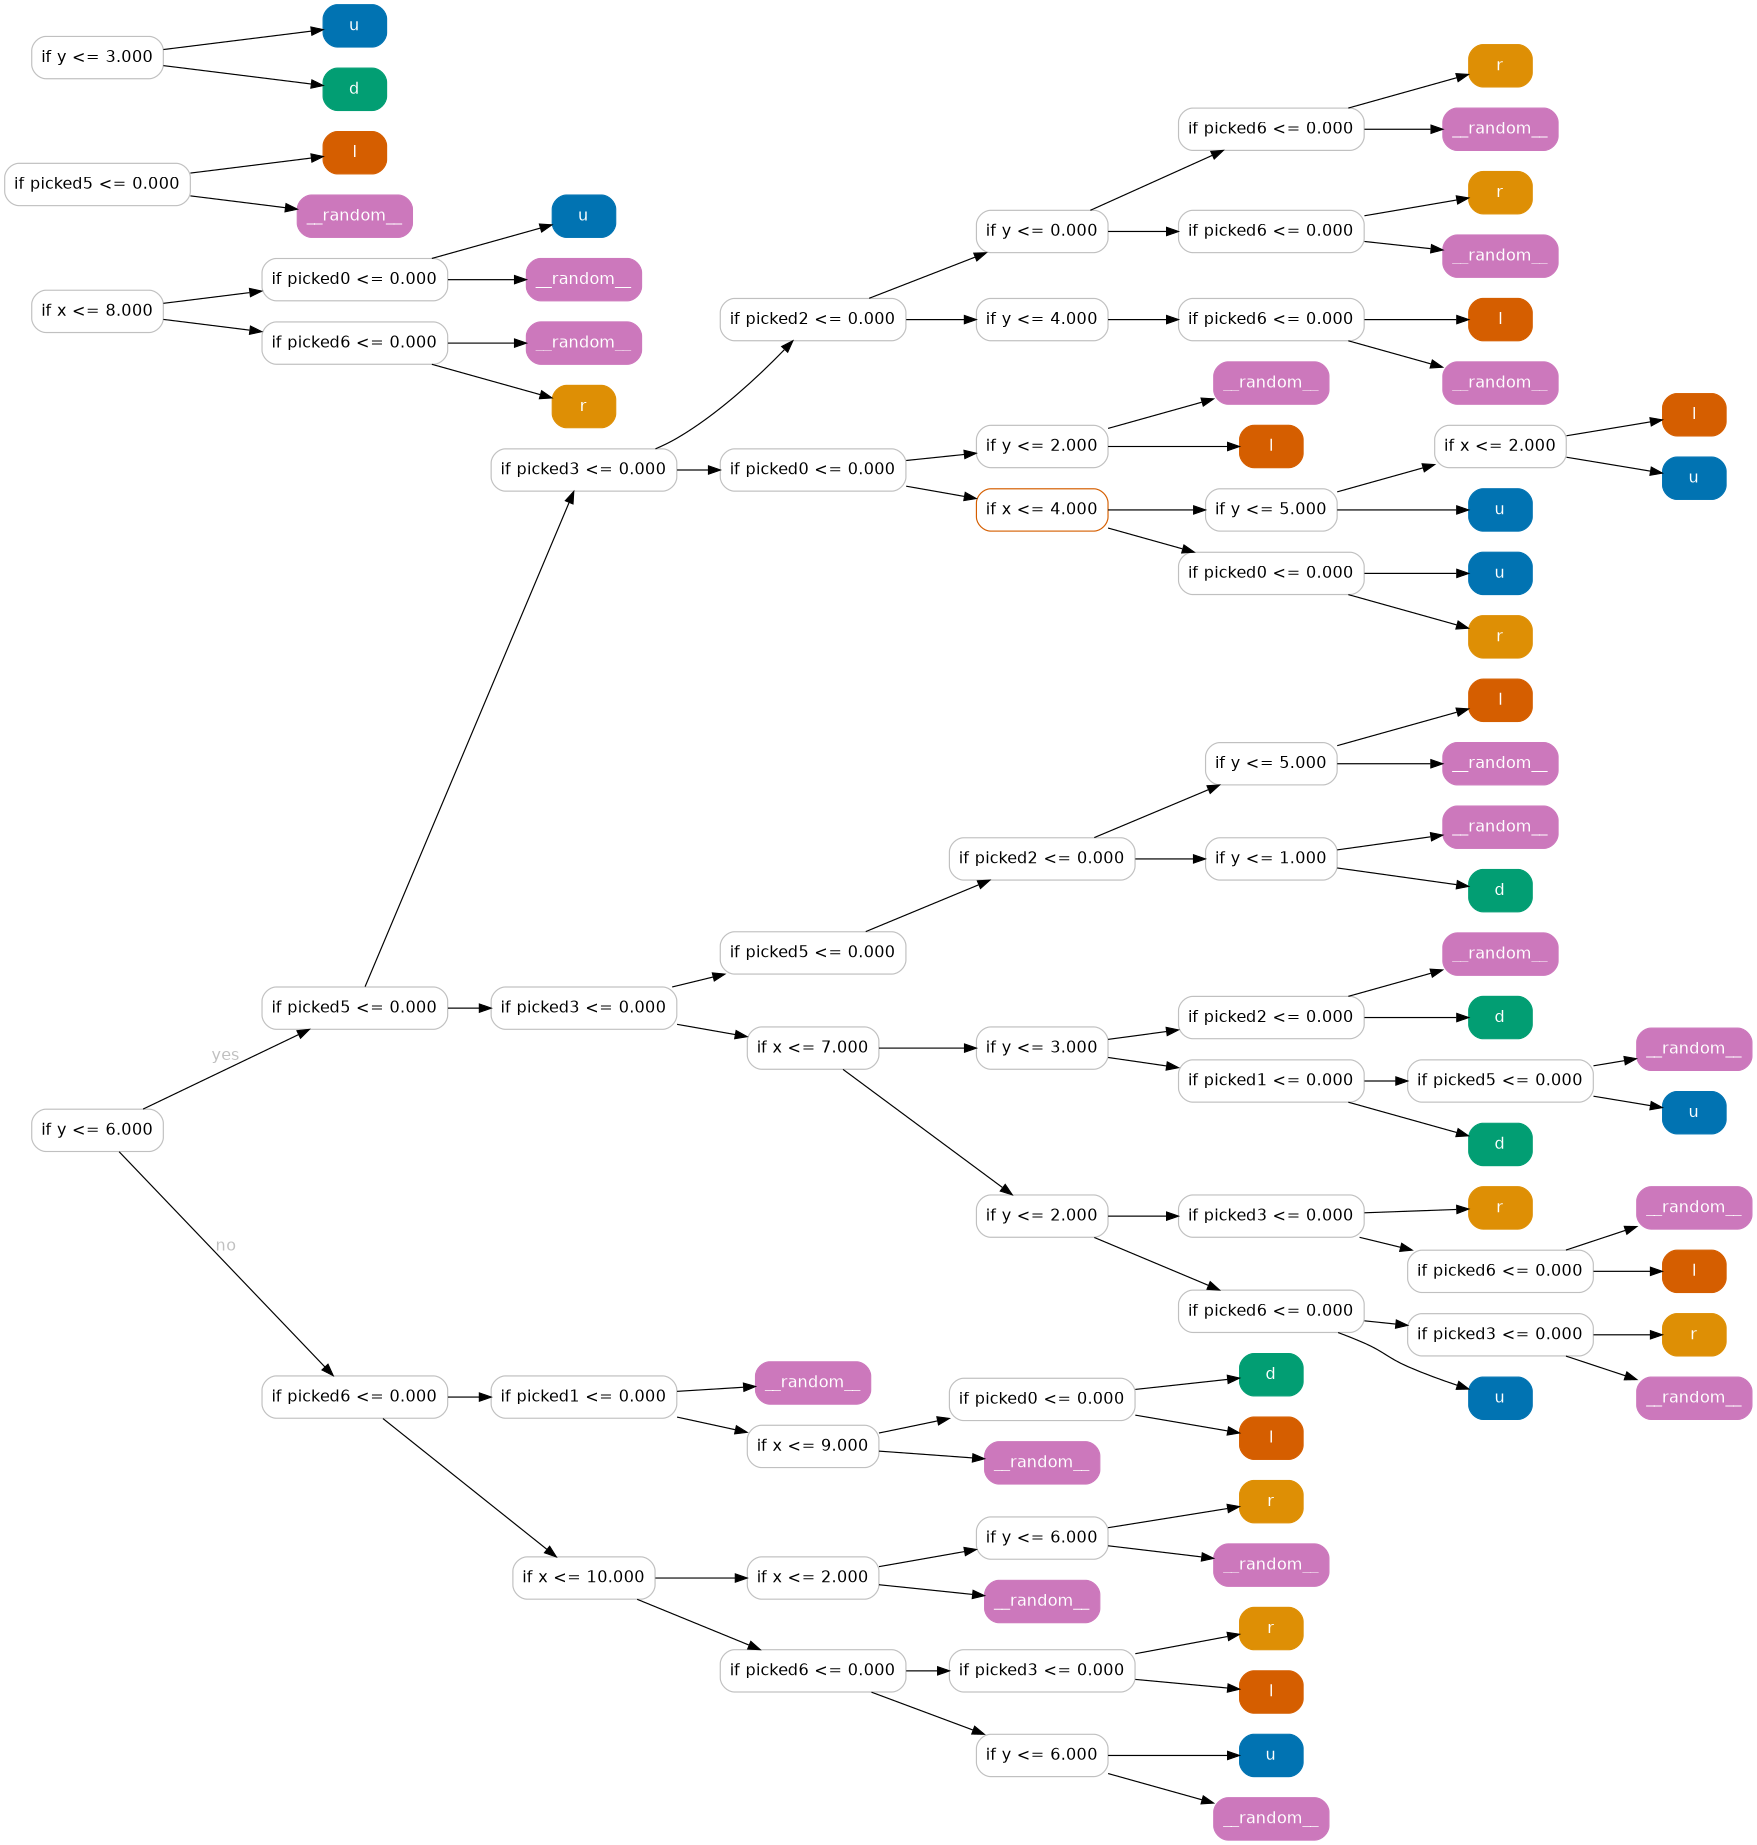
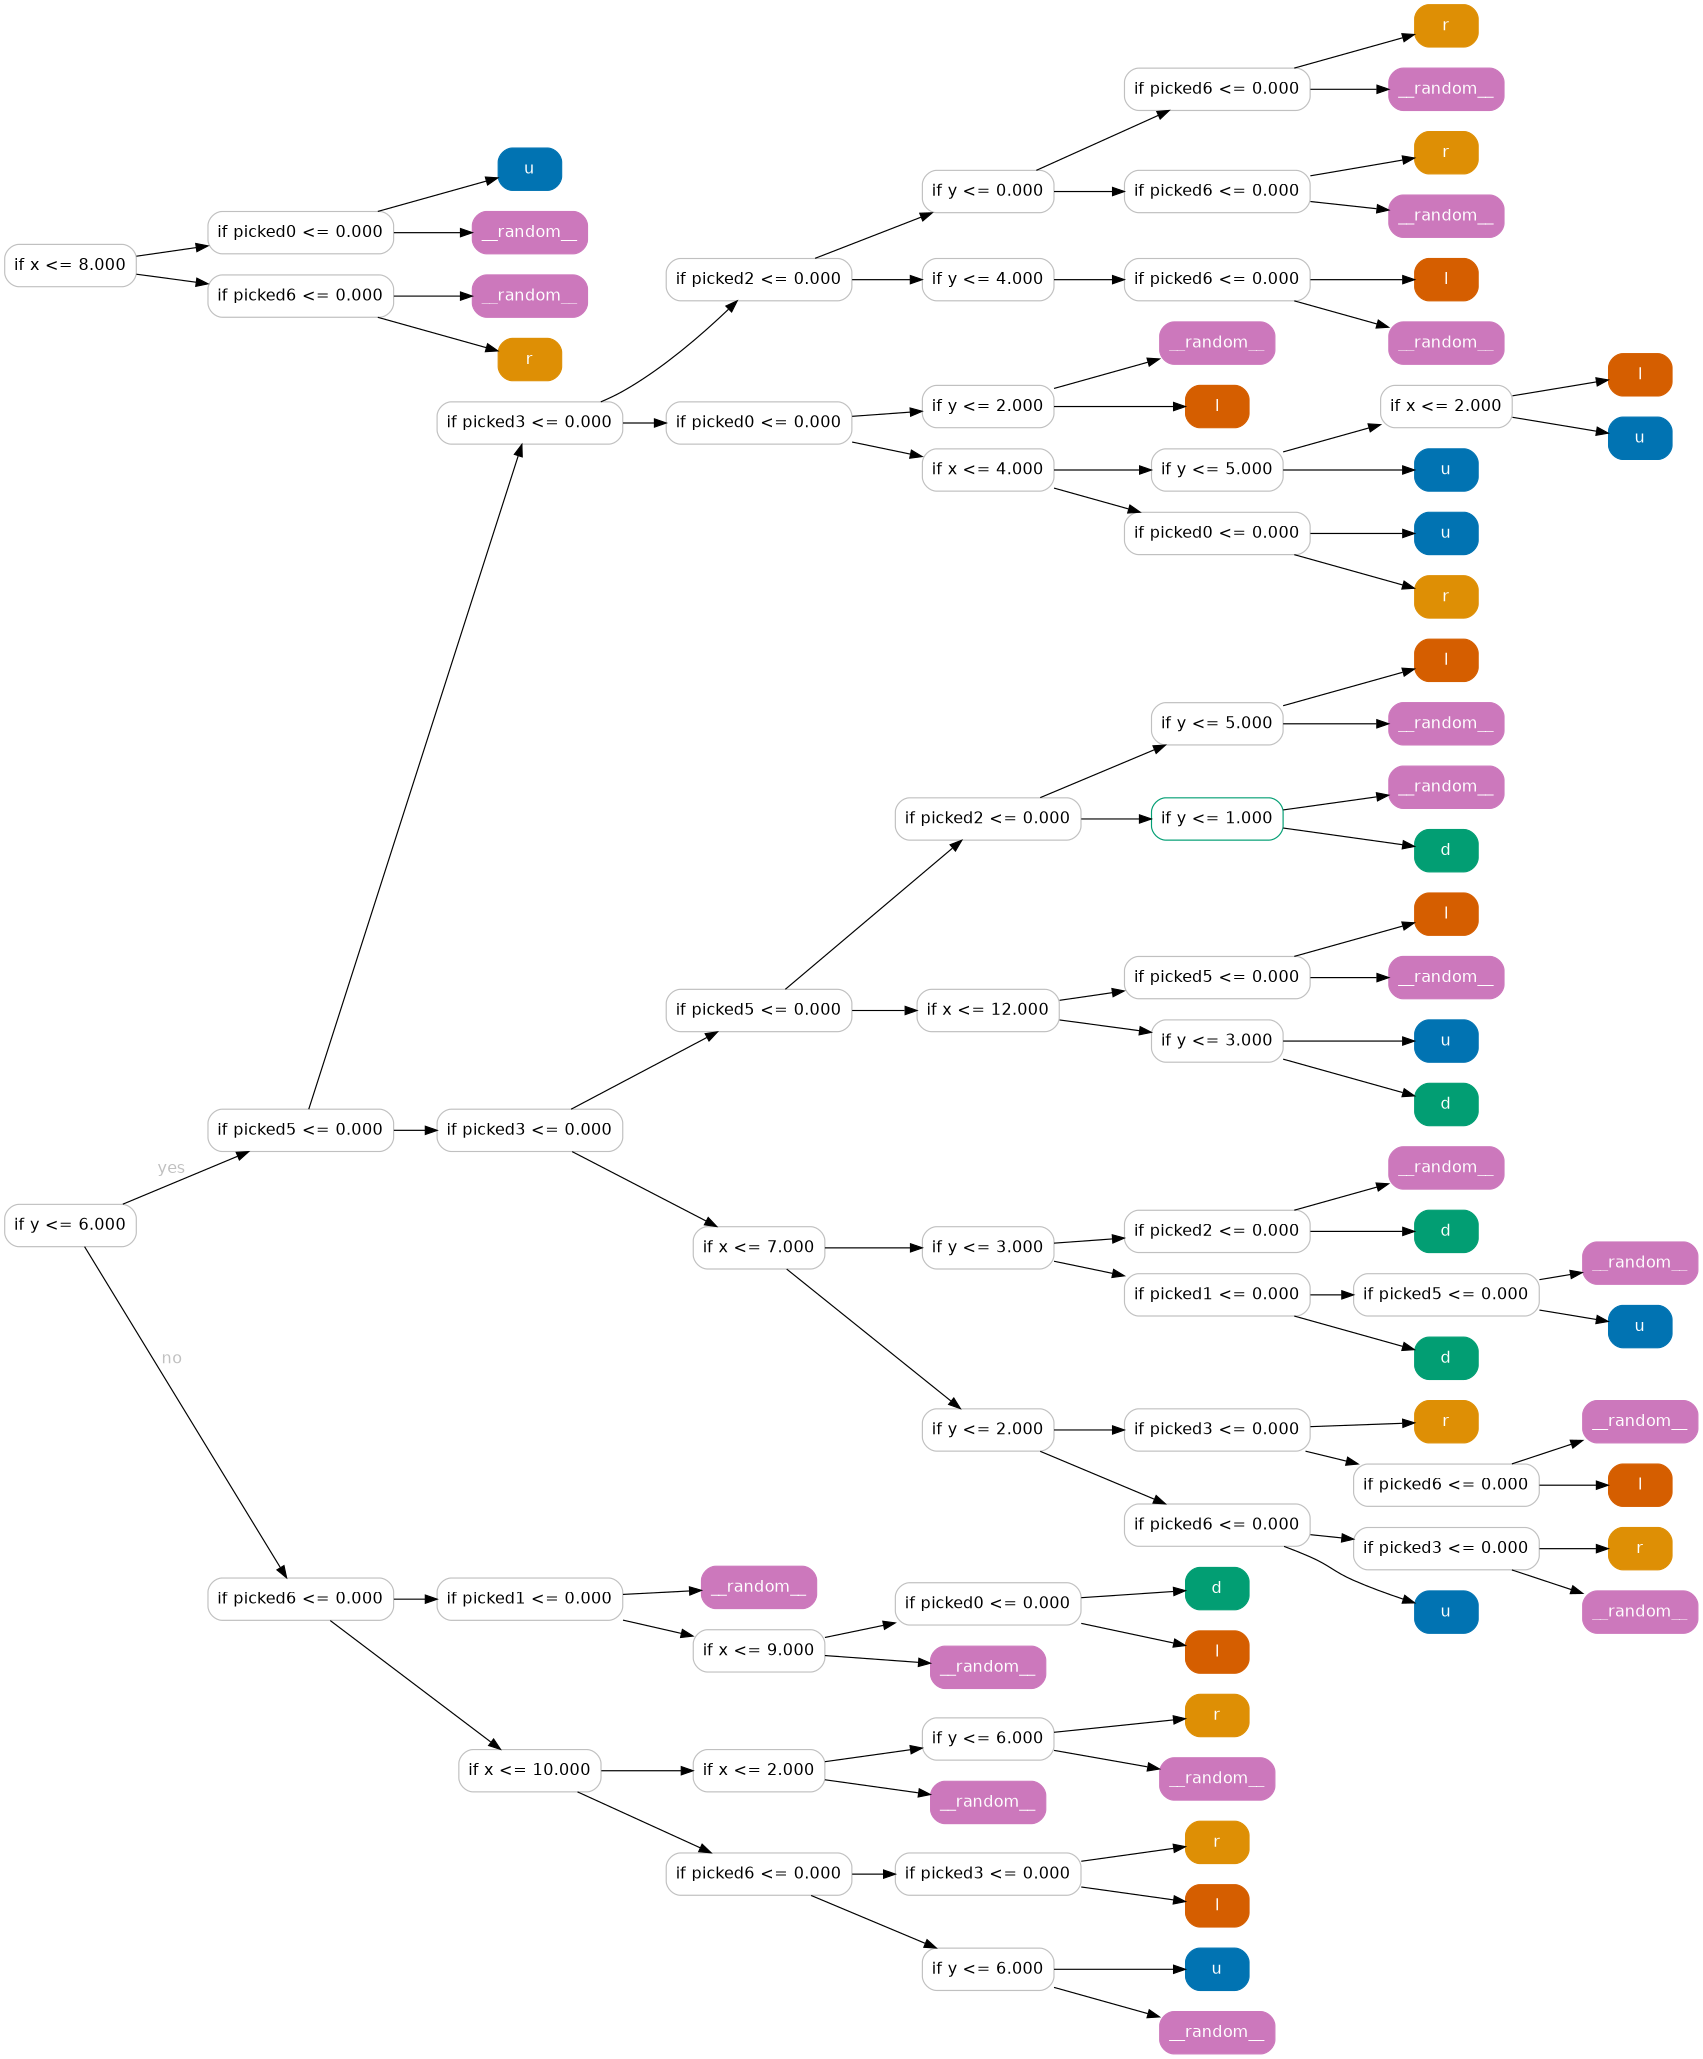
node "if x <= 4.000": color #d55e00 -> gray
node "if y <= 1.000": color gray -> #029e73
node "if x <= 12.000": added
